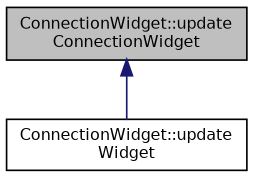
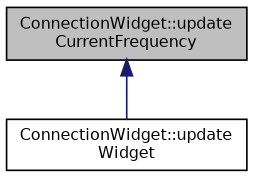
node "ConnectionWidget::update ConnectionWidget": label "ConnectionWidget::update ConnectionWidget" -> "ConnectionWidget::update CurrentFrequency"
